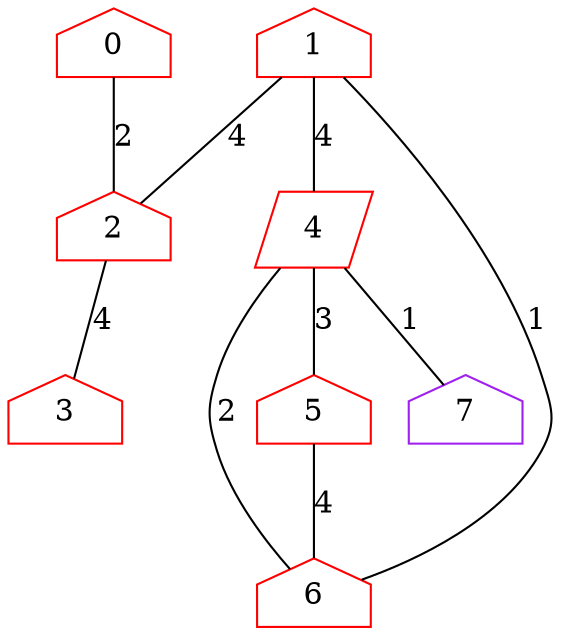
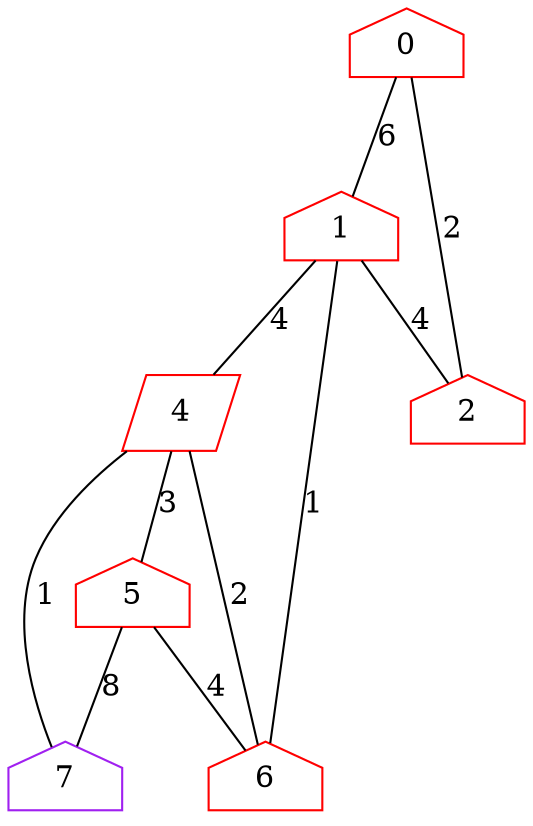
edge "0" -- "1": added, label "6"
node "3": removed
edge "5" -- "7": added, label "8"
